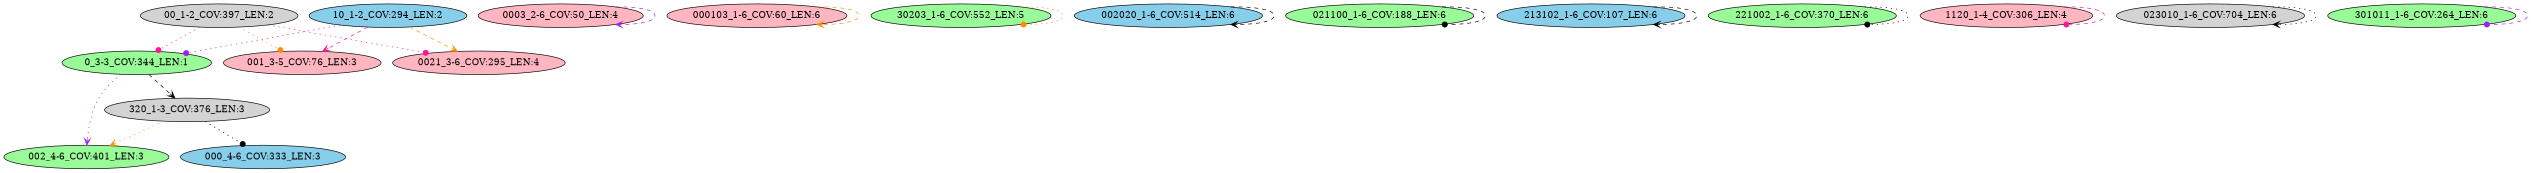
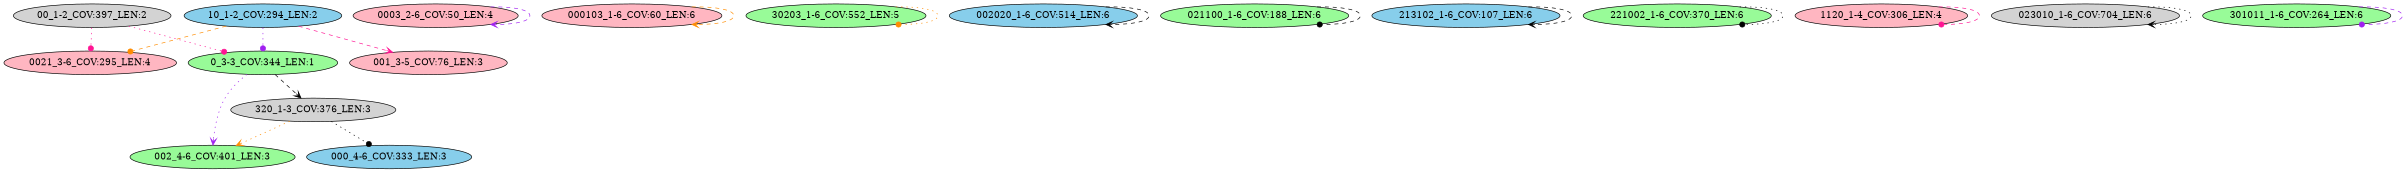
edge "00_1-2_COV:397_LEN:2" -> "001_3-5_COV:76_LEN:3": removed
edge "10_1-2_COV:294_LEN:2" -> "0021_3-6_COV:295_LEN:4": arrowhead vee -> dot
